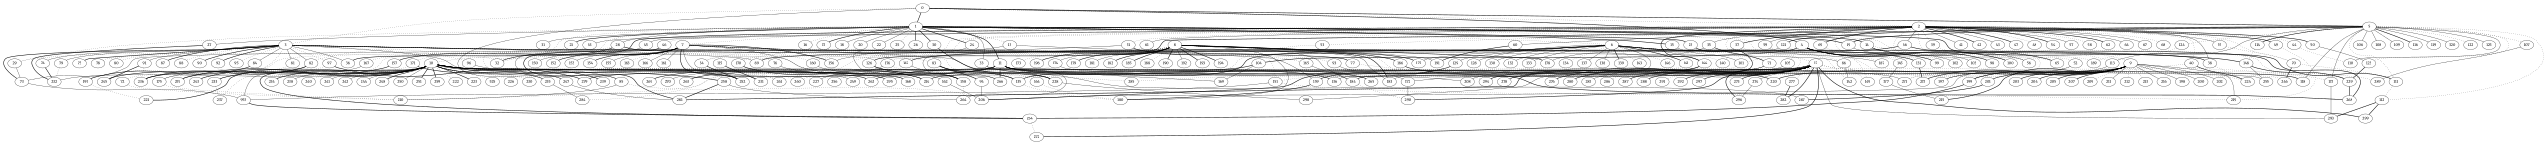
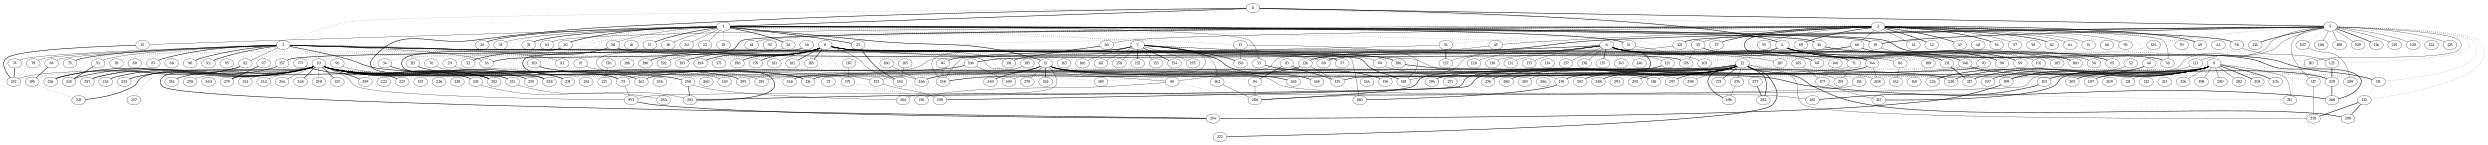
edge "0" -- "247": style solid -> bold
node "43": removed
node "320": label "320" -> "120"
node "107": label "107" -> "307"
edge "228" -- "298": removed
